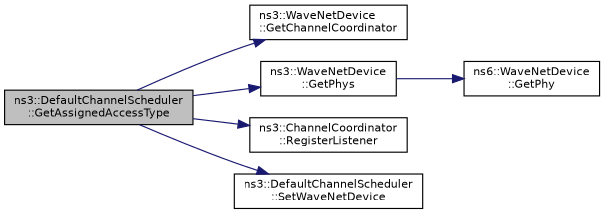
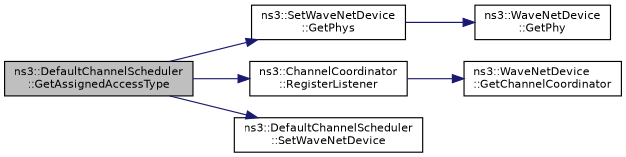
edge "ns3::DefaultChannelScheduler ::GetAssignedAccessType" -> "ns3::WaveNetDevice ::GetChannelCoordinator": now "ns3::ChannelCoordinator ::RegisterListener" -> "ns3::WaveNetDevice ::GetChannelCoordinator"
node "ns3::WaveNetDevice ::GetPhys": label "ns3::WaveNetDevice ::GetPhys" -> "ns3::SetWaveNetDevice ::GetPhys"
node "ns6::WaveNetDevice ::GetPhy": label "ns6::WaveNetDevice ::GetPhy" -> "ns3::WaveNetDevice ::GetPhy"
